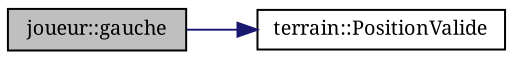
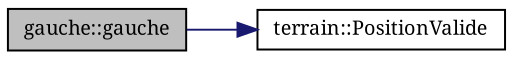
node "joueur::gauche": label "joueur::gauche" -> "gauche::gauche"
